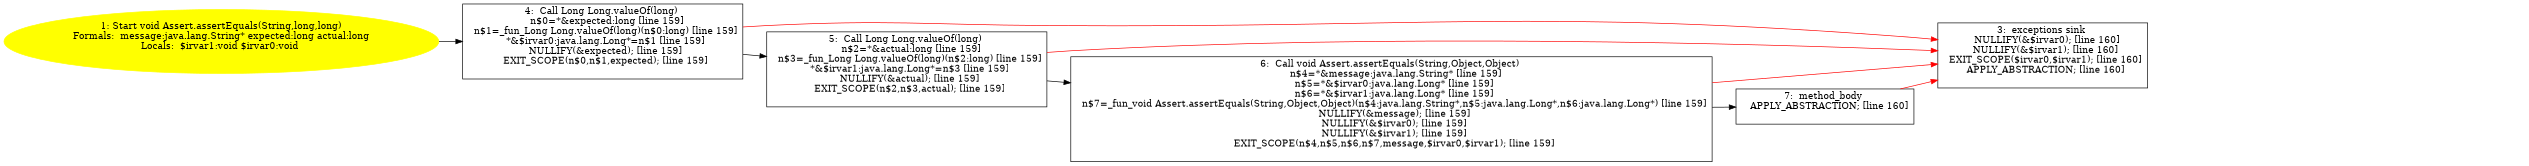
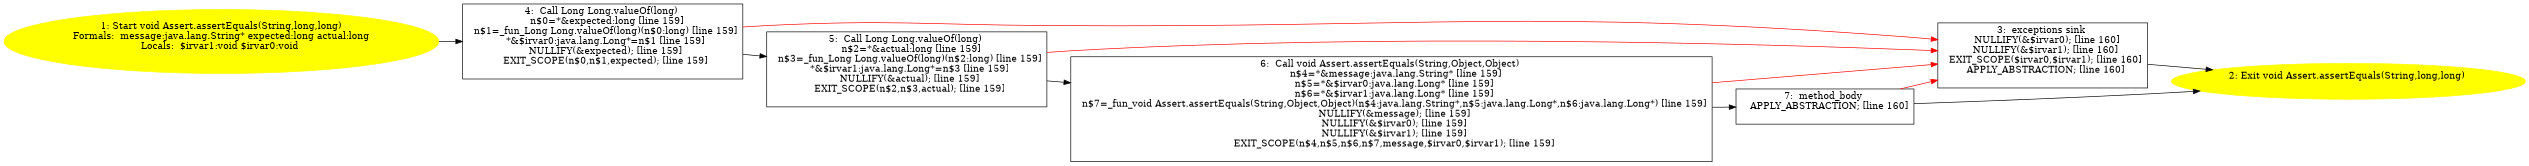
node "2: Exit void Assert.assertEquals(String,long,long)": added
